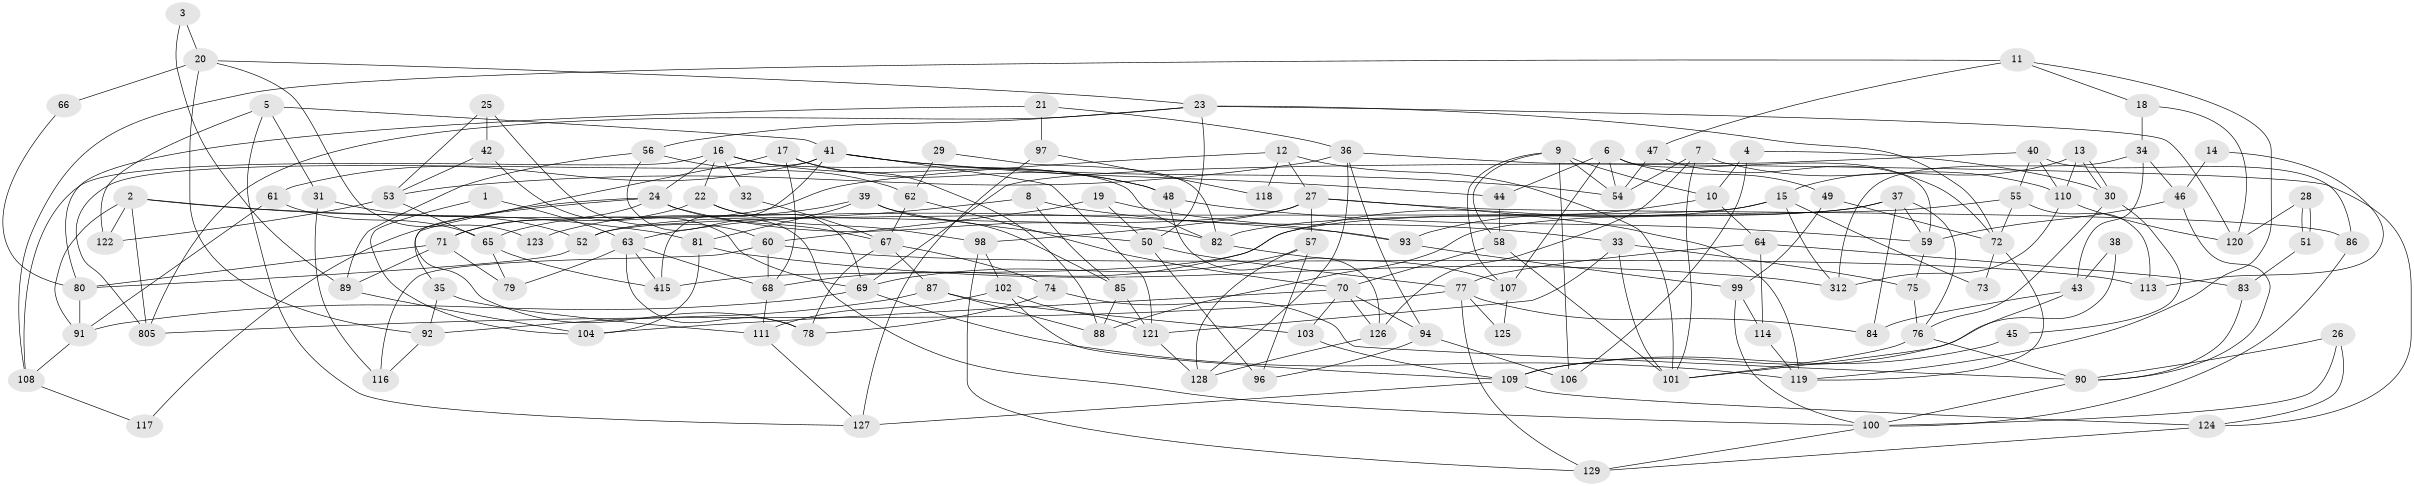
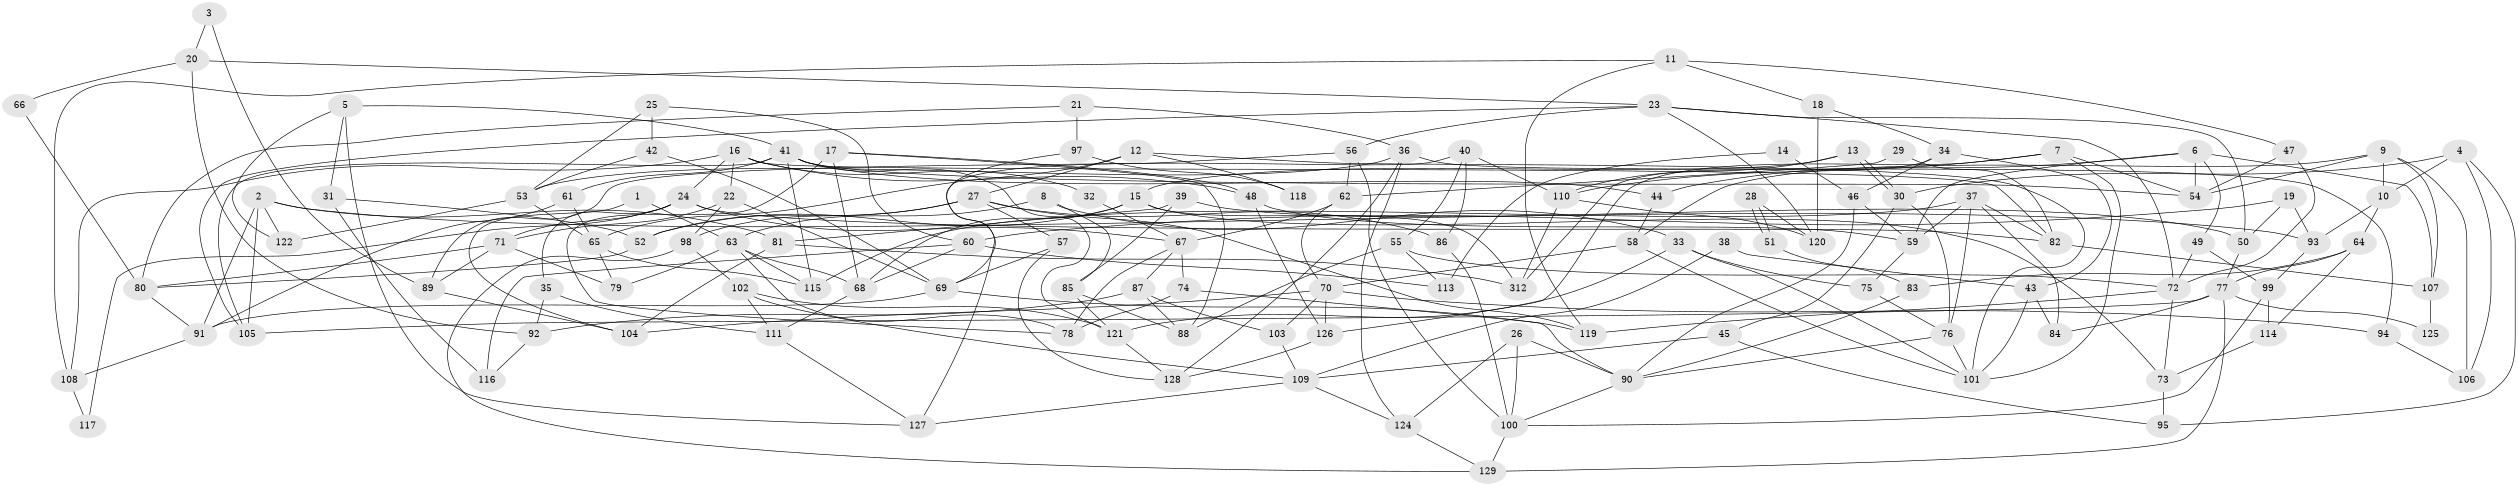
node "123": removed
node "415": label "415" -> "115"
node "805": label "805" -> "105"
edge "114" -- "119": now "114" -- "73"
node "96": removed
node "95": added
